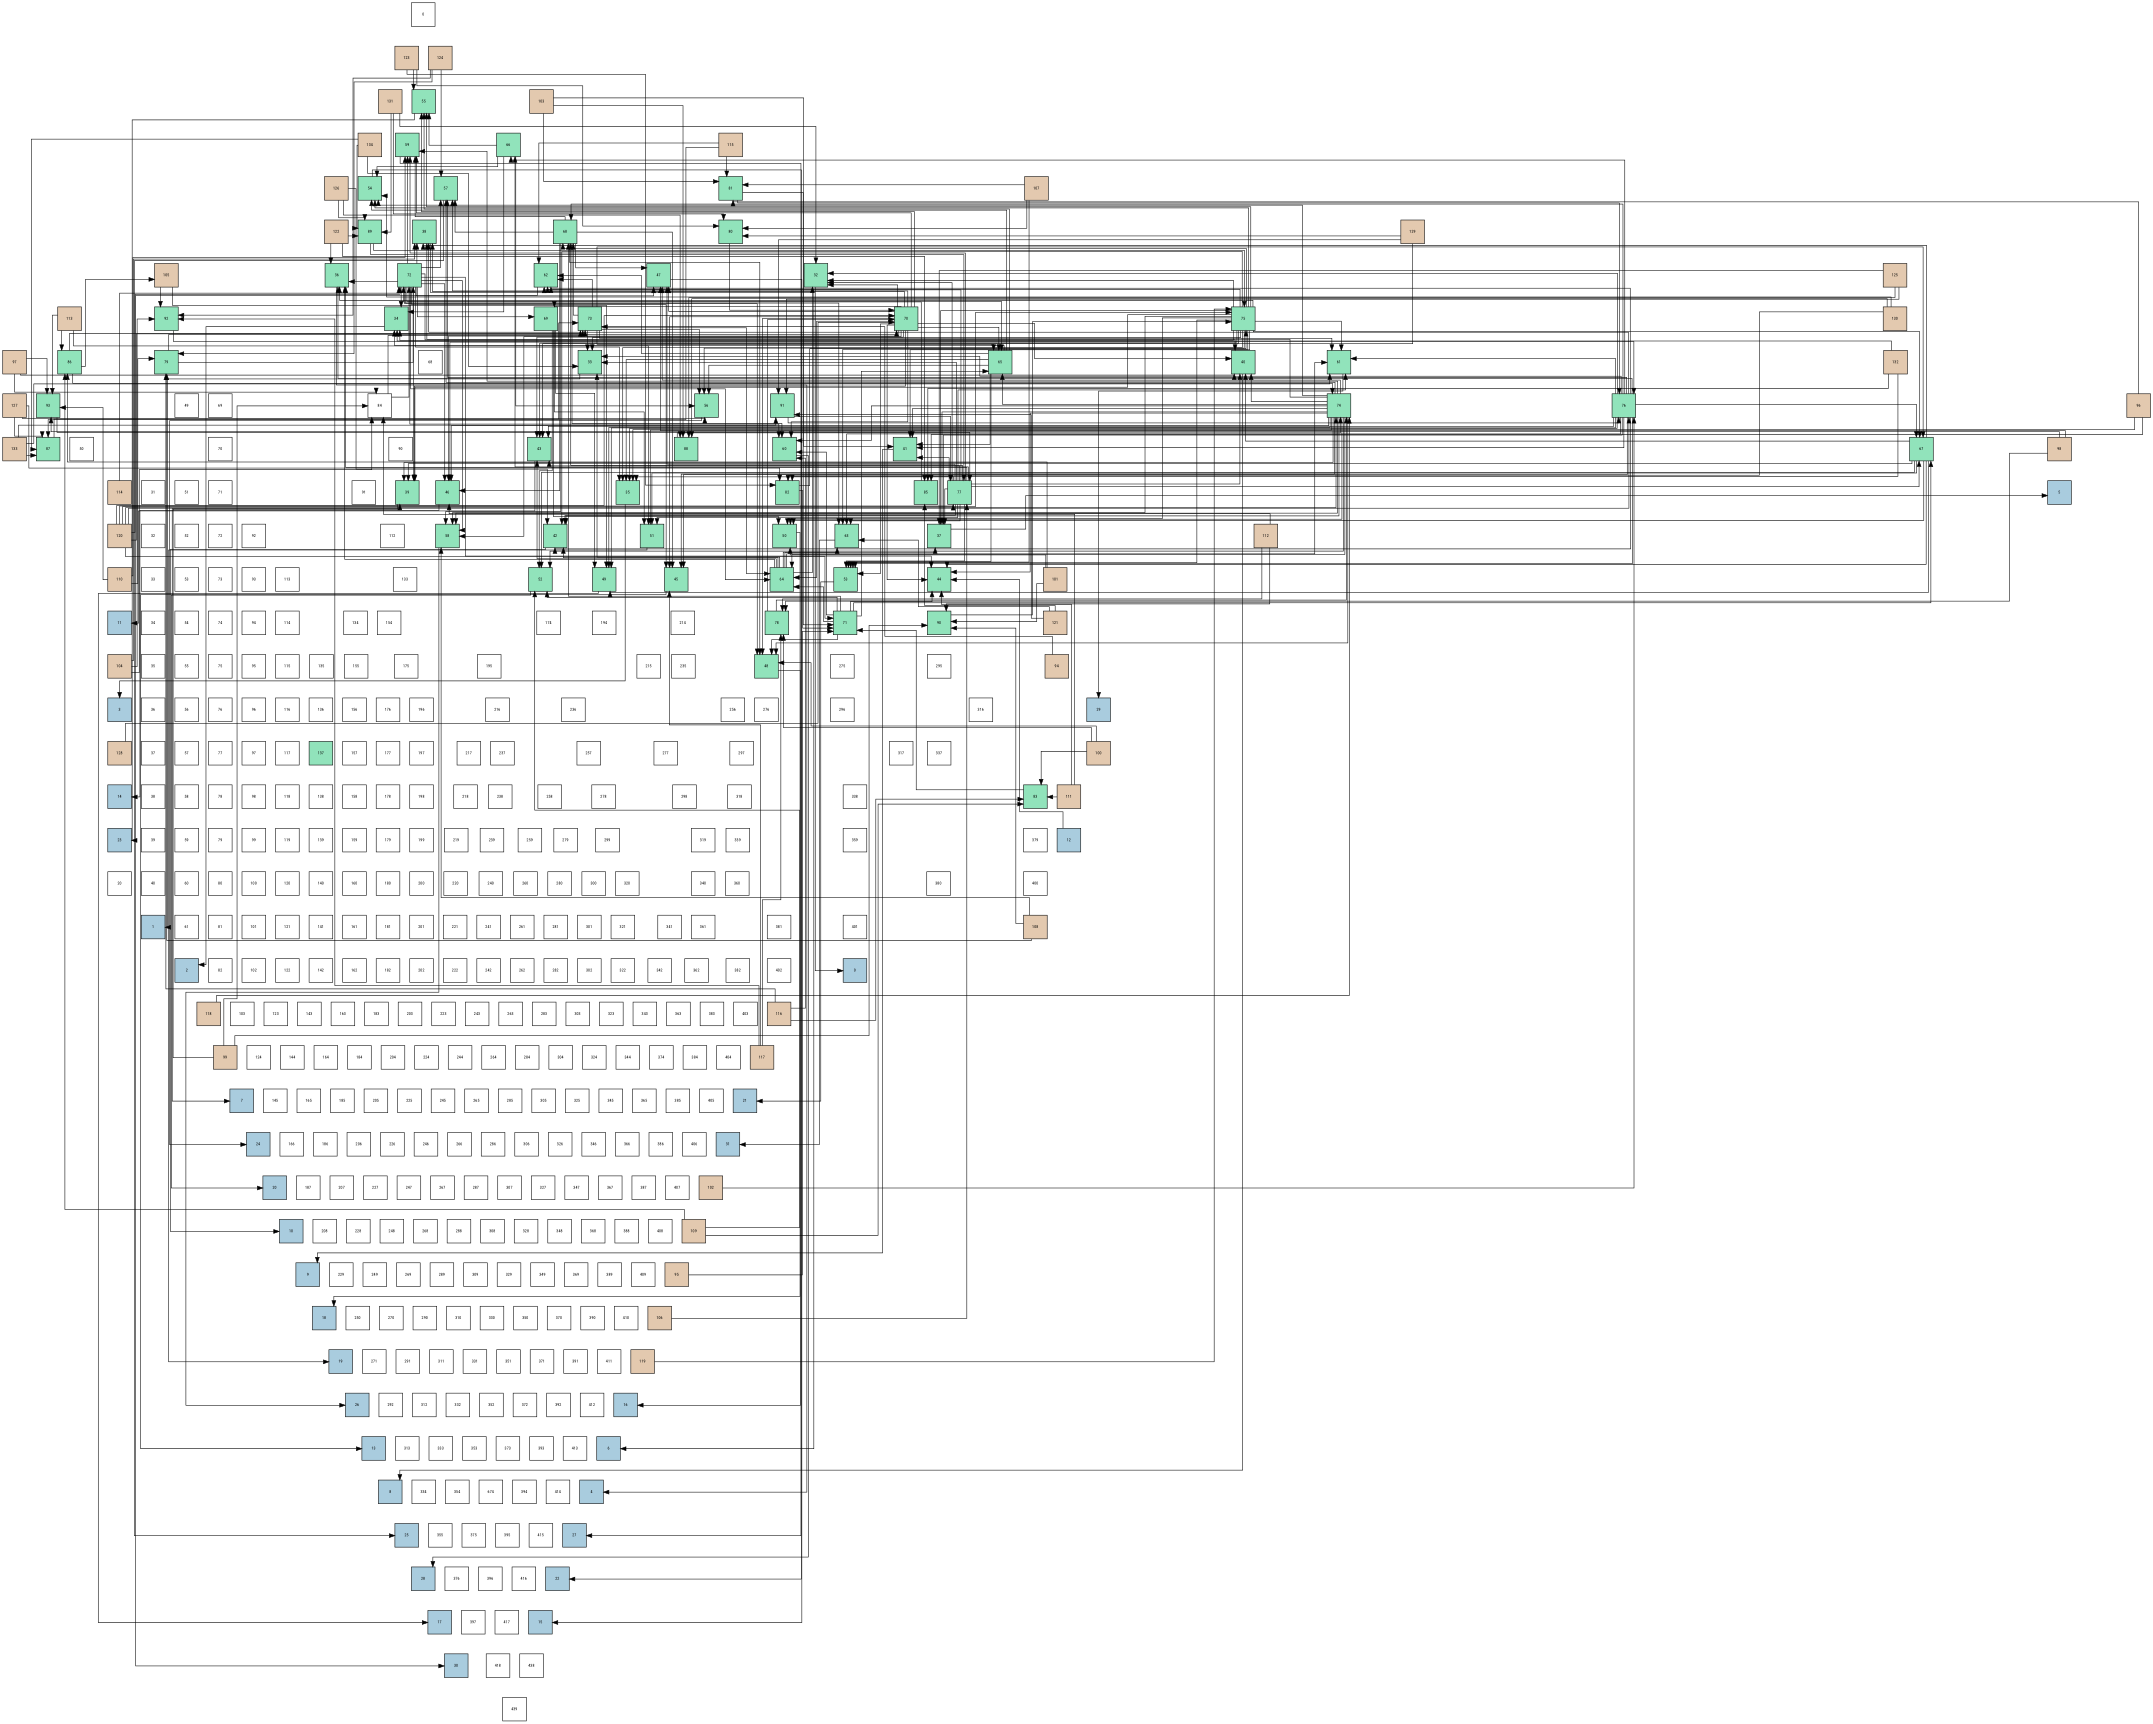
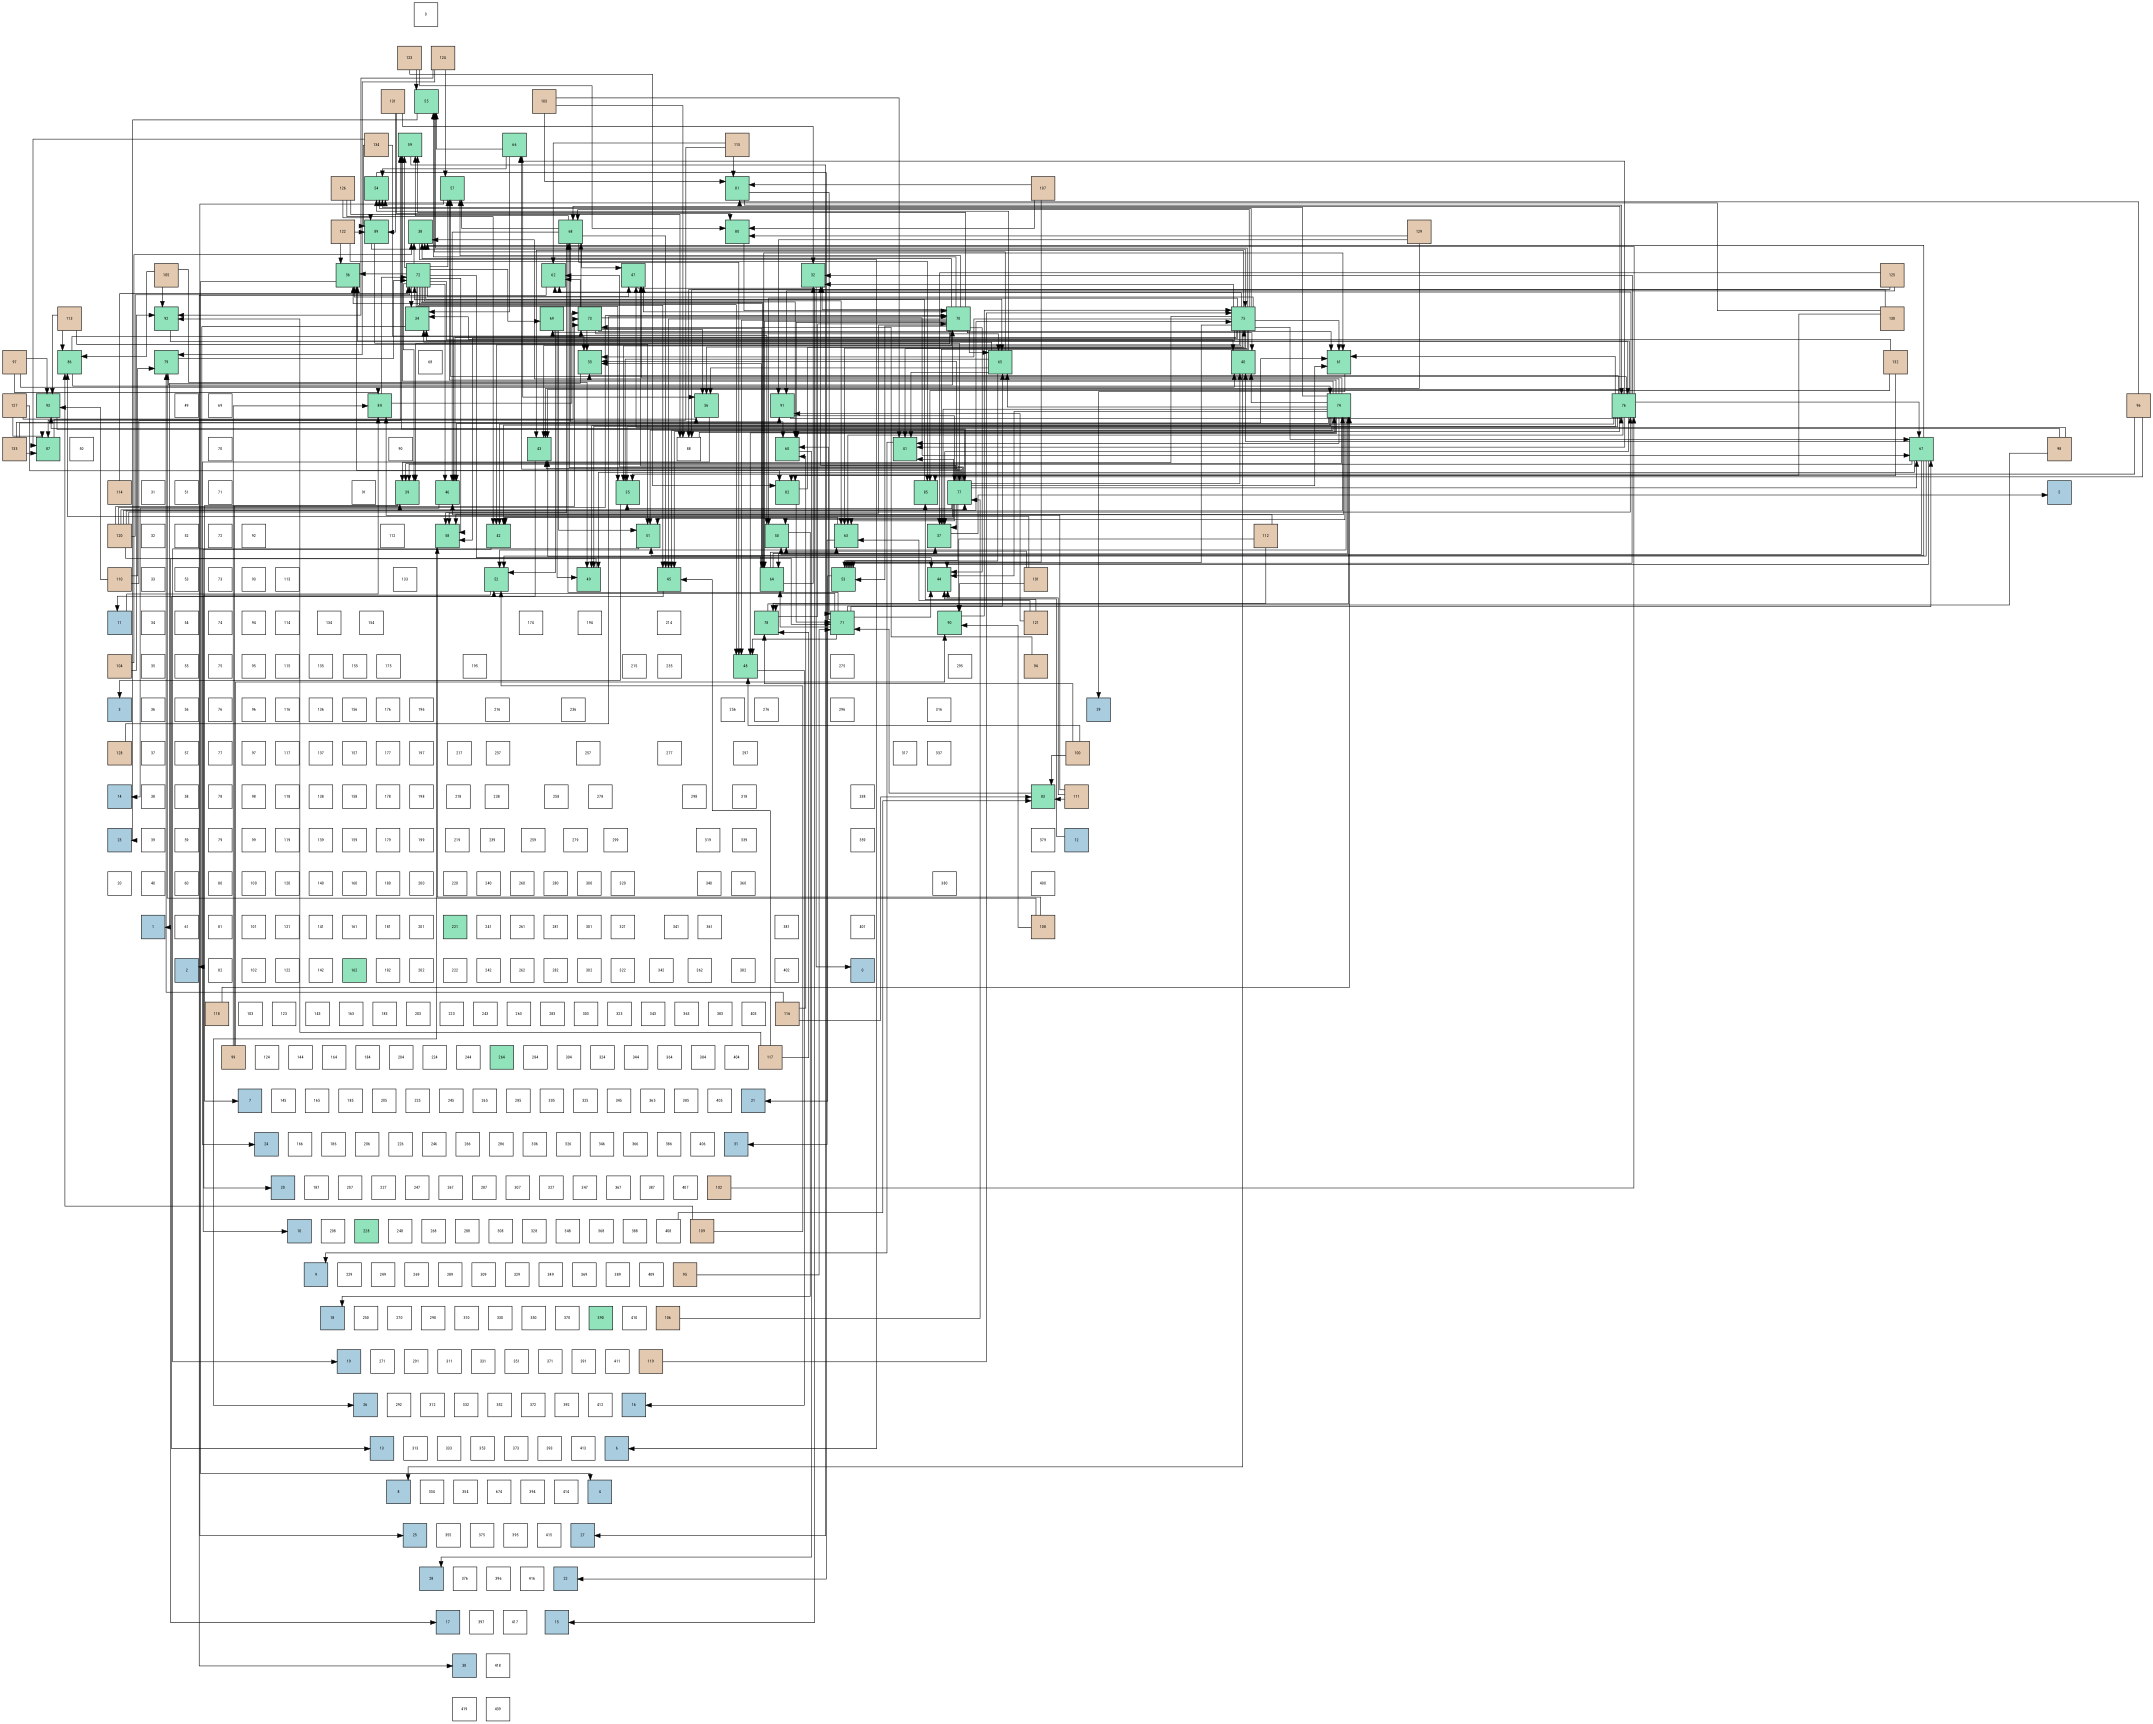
edge "86" -> "105": reversed
edge "65" -> "62": removed
node "84": fillcolor #ffffff -> #91e3bb
node "88": fillcolor #91e3bb -> #ffffff
edge "104" -> "84": now "11" -> "84"
edge "64" -> "42": now "63" -> "42"
node "137": fillcolor #91e3bb -> #ffffff
node "221": fillcolor #ffffff -> #91e3bb
node "162": fillcolor #ffffff -> #91e3bb
edge "109" -> "83": now "408" -> "83"
node "264": fillcolor #ffffff -> #91e3bb
node "374": label "374" -> "364"
node "228": fillcolor #ffffff -> #91e3bb
node "390": fillcolor #ffffff -> #91e3bb
node "438": removed
node "419": added
